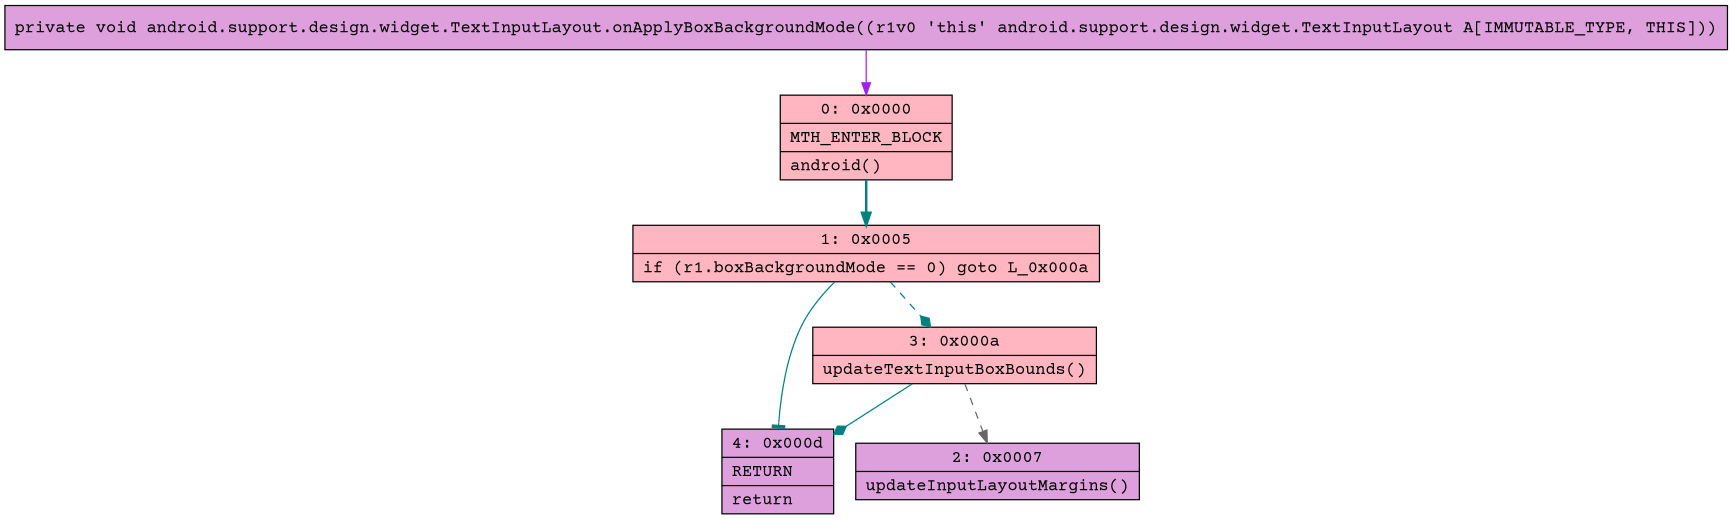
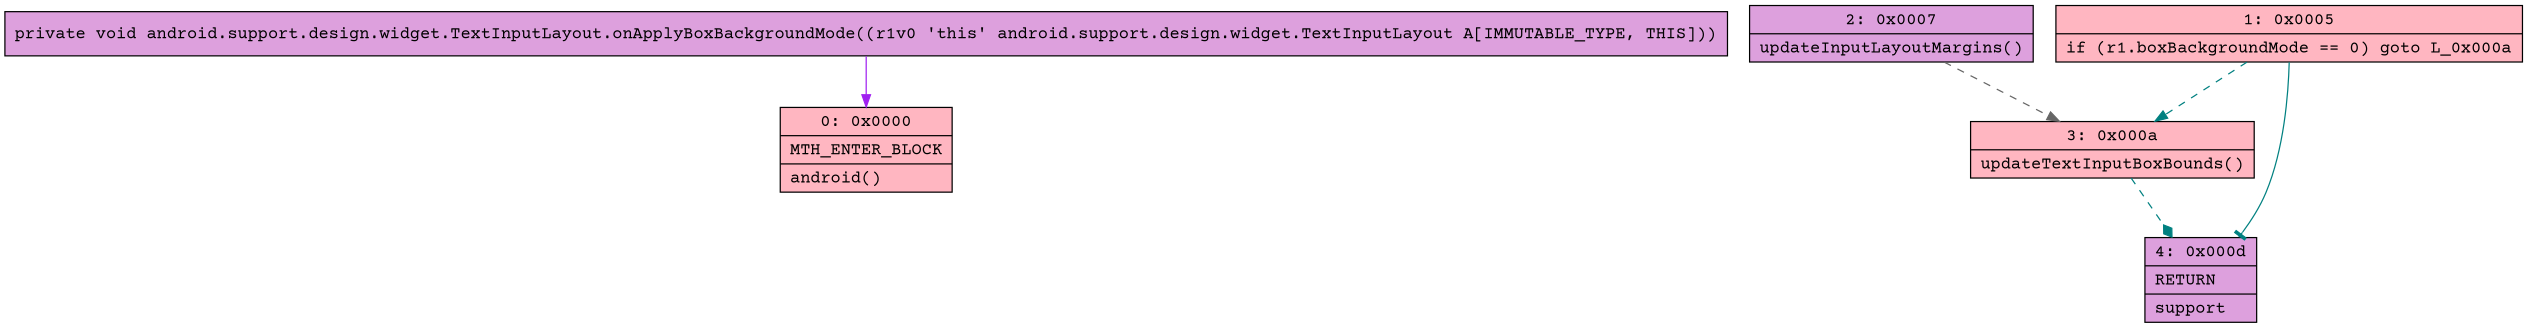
edge "0: 0x0000" -> "1: 0x0005": removed
edge "1: 0x0005" -> "3: 0x000a": arrowhead diamond -> normal
edge "3: 0x000a" -> "4: 0x000d": style solid -> dashed
edge "3: 0x000a" -> "2: 0x0007": reversed
node "4: 0x000d": text "return" -> "support"
